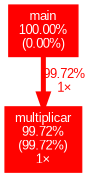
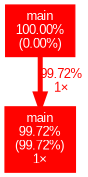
node "multiplicar 99.72% (99.72%) 1×": label "multiplicar 99.72% (99.72%) 1×" -> "main 99.72% (99.72%) 1×"
